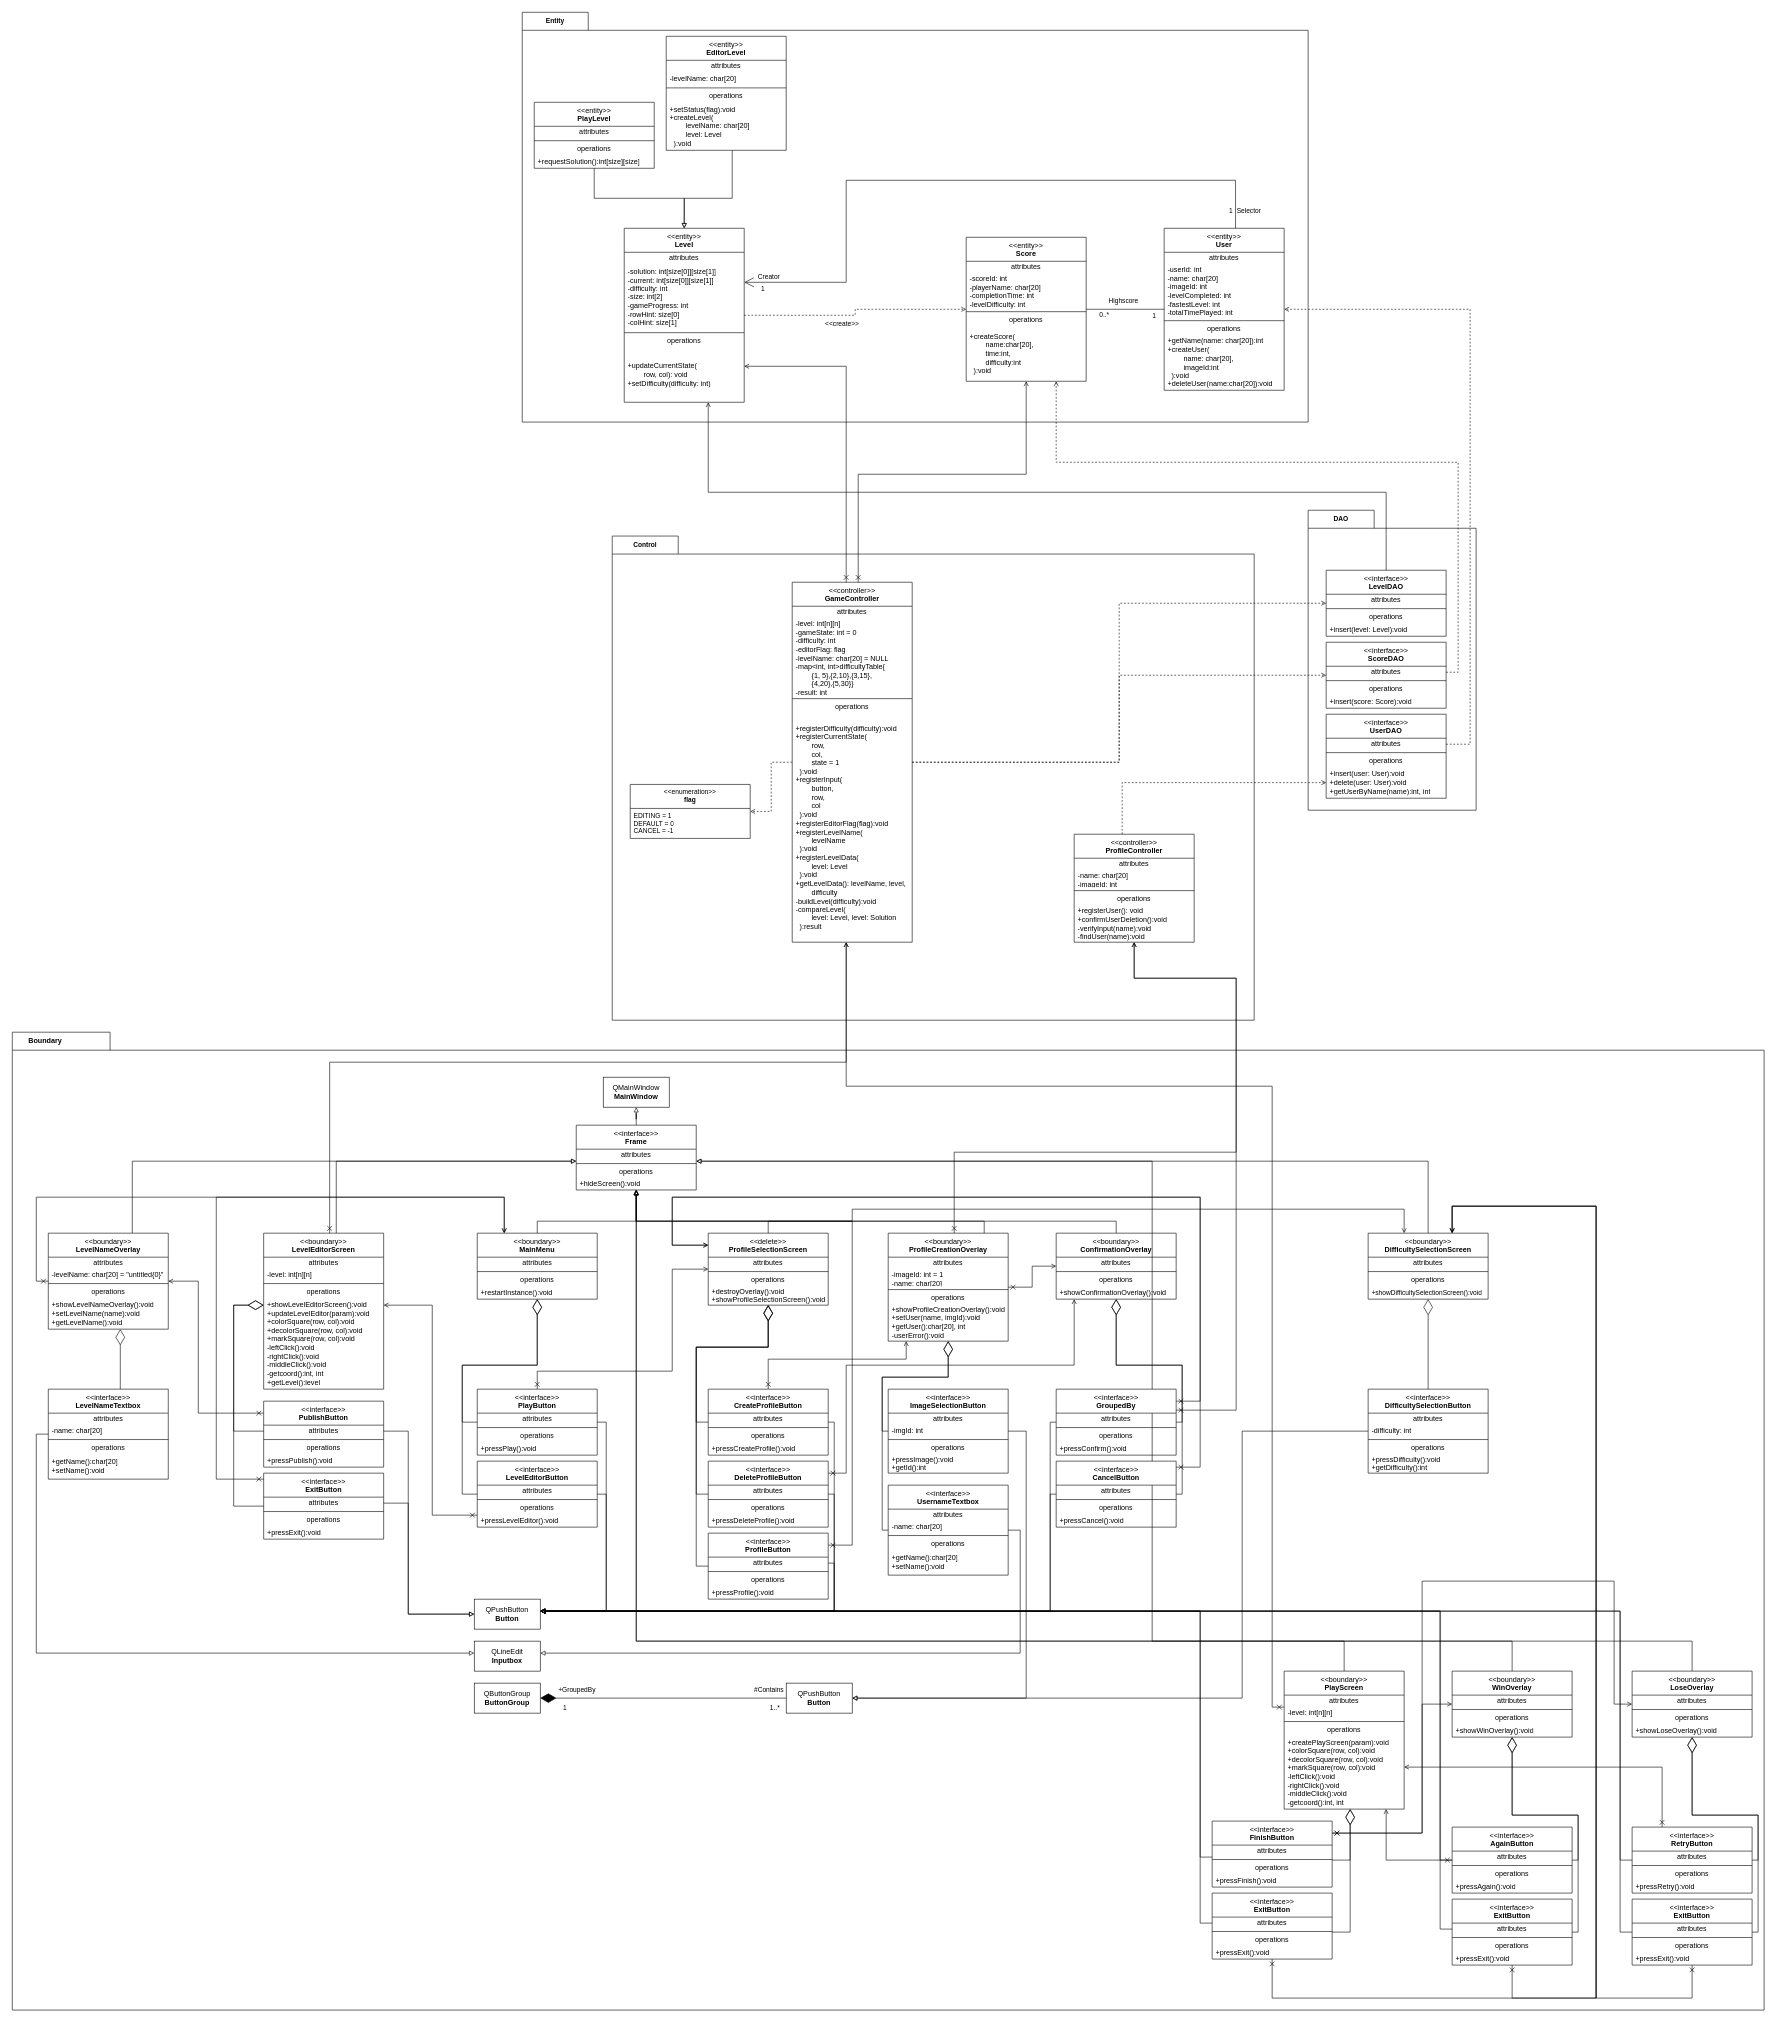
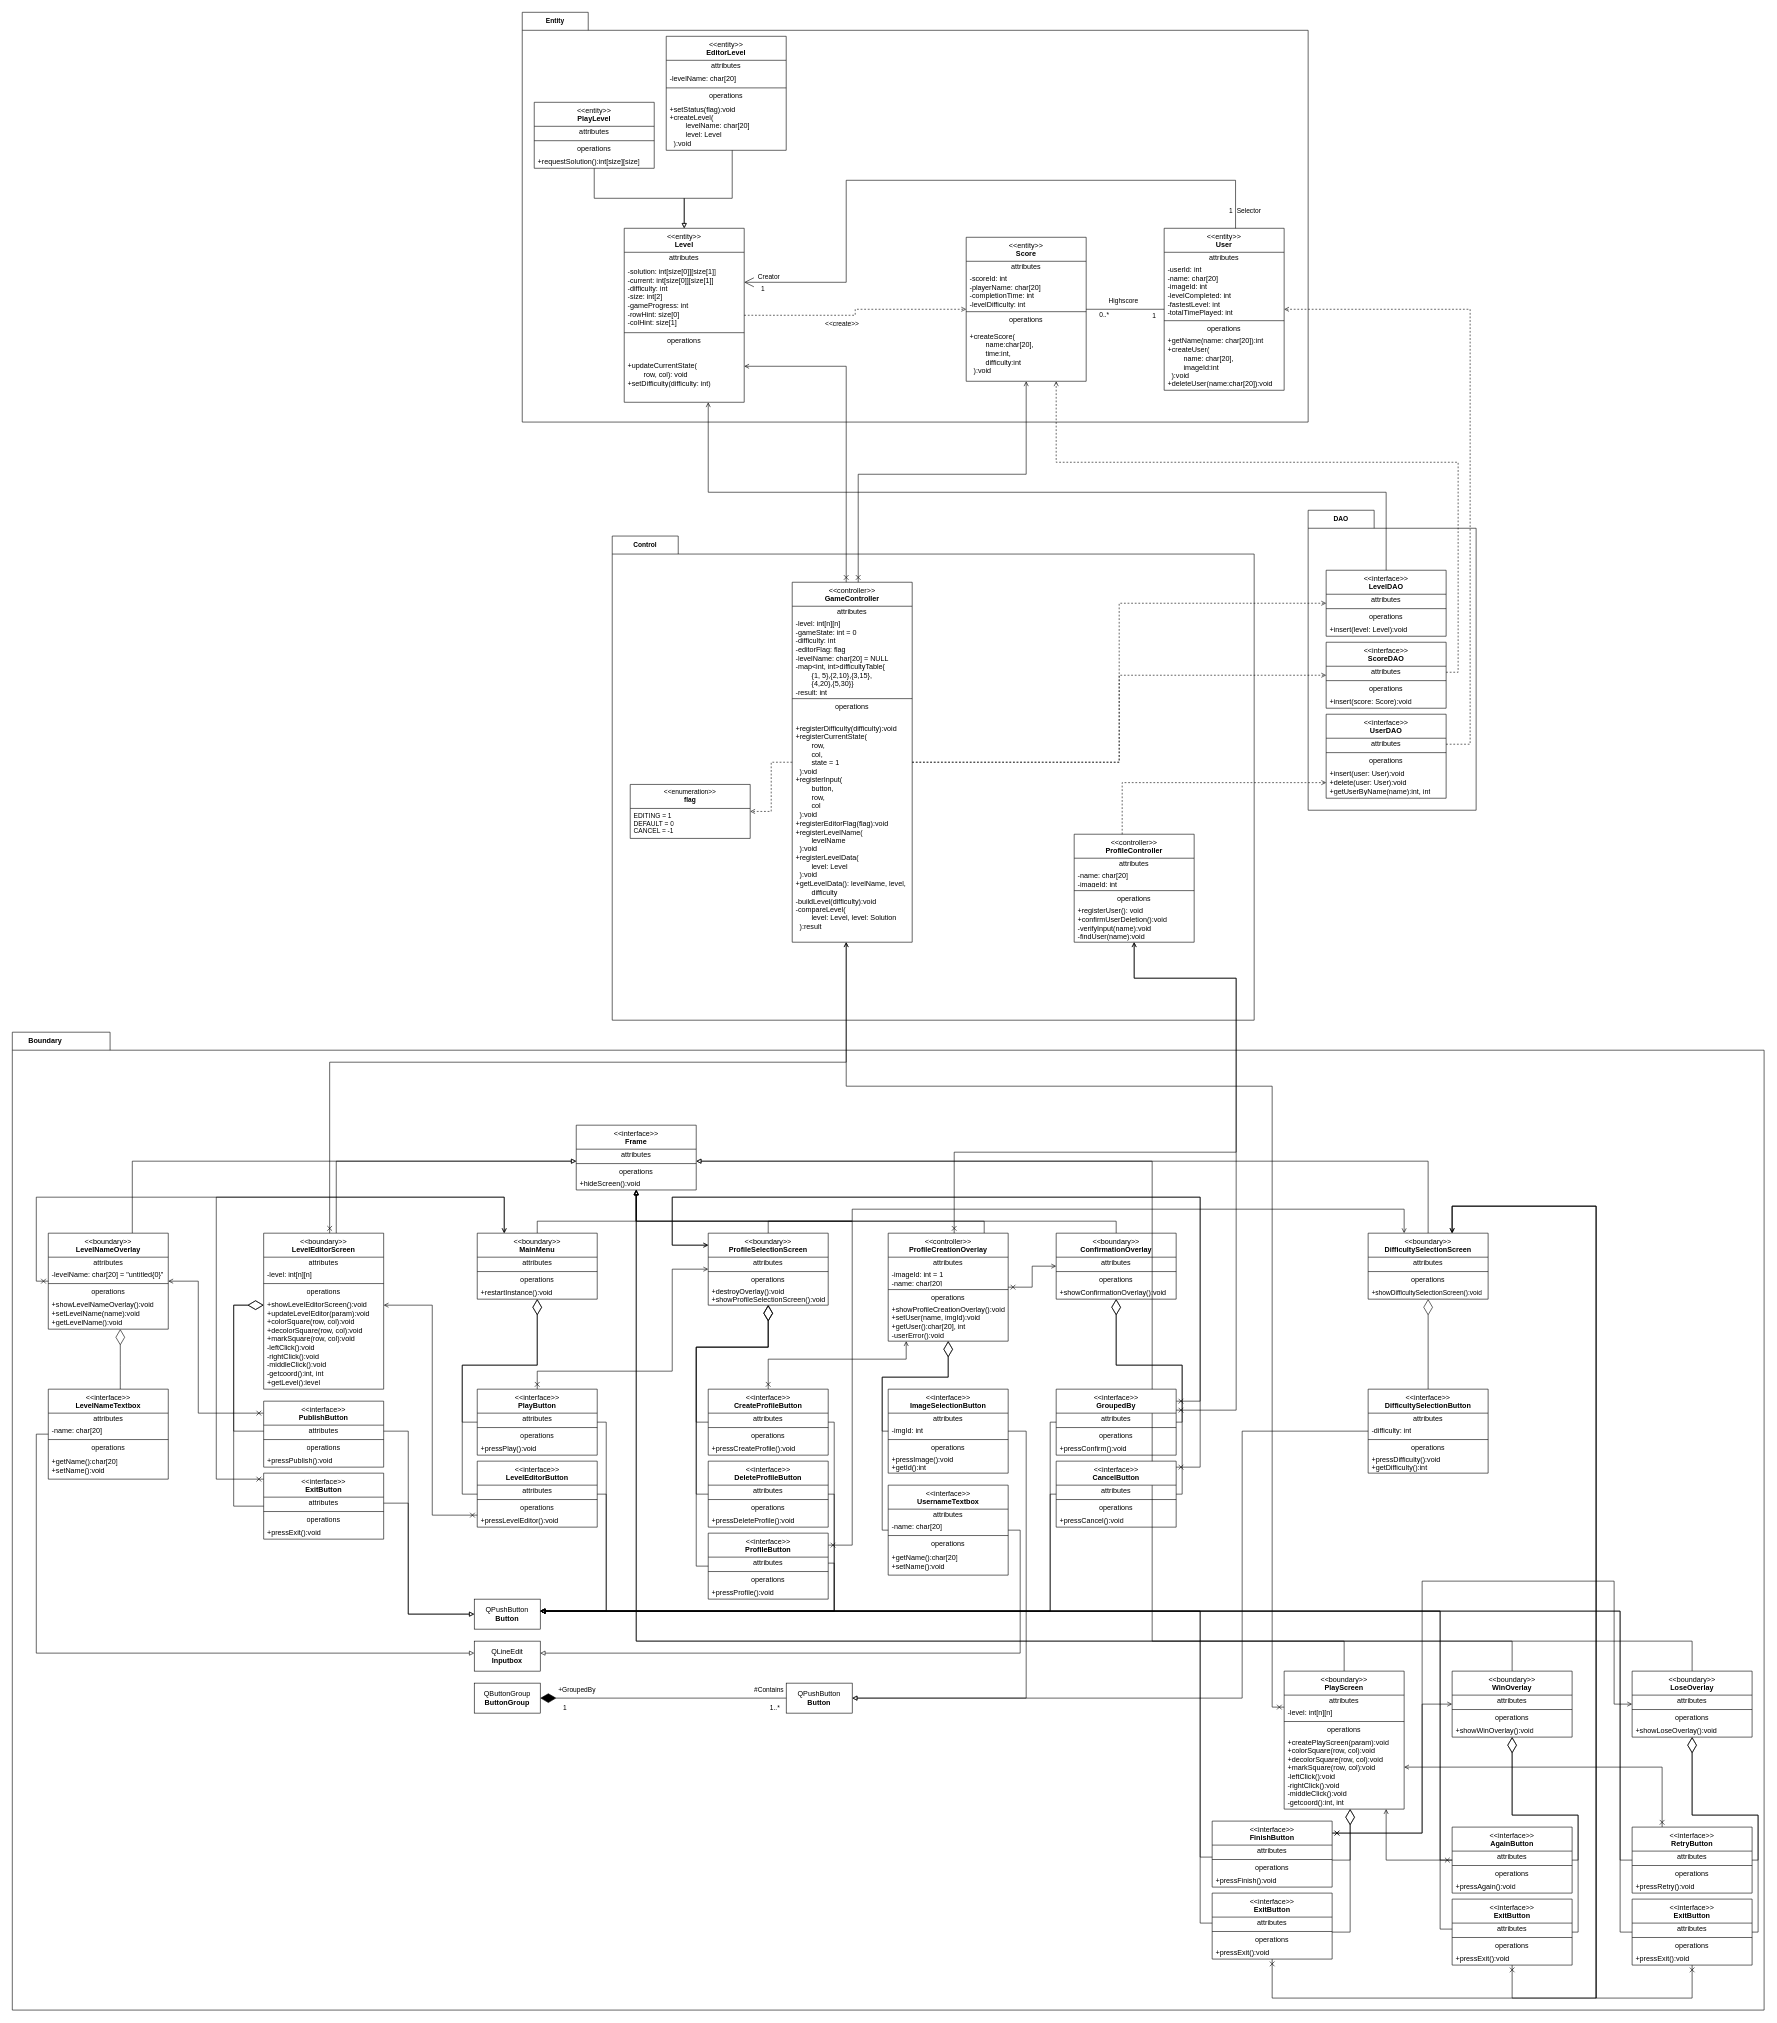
node "QMainWindow MainWindow": removed
edge "<<interface>> Frame" -> "QMainWindow MainWindow": removed
node "<<delete>> ProfileSelectionScreen": label "<<delete>> ProfileSelectionScreen" -> "<<boundary>> ProfileSelectionScreen"
node "<<boundary>> ProfileCreationOverlay": label "<<boundary>> ProfileCreationOverlay" -> "<<controller>> ProfileCreationOverlay"
edge "<<boundary>> ConfirmationOverlay" -- "<<interface>> DeleteProfileButton": removed
